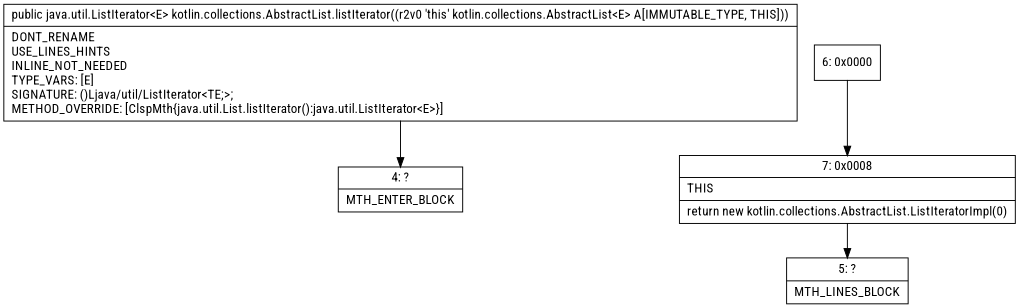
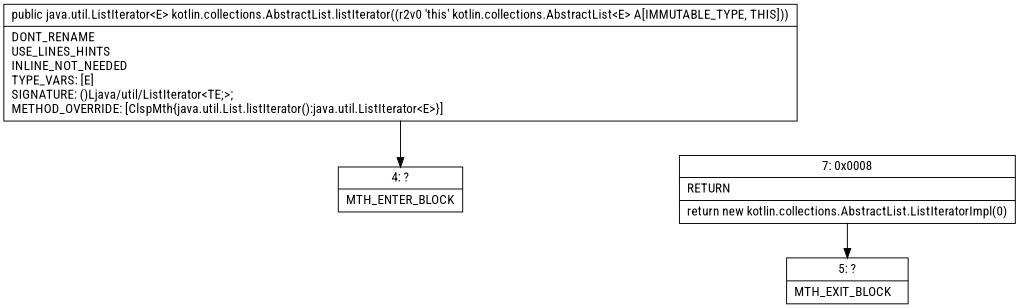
node "6: 0x0000": removed
node "7: 0x0008": text "THIS" -> "RETURN"
node "5: ?": text "MTH_LINES_BLOCK" -> "MTH_EXIT_BLOCK"
